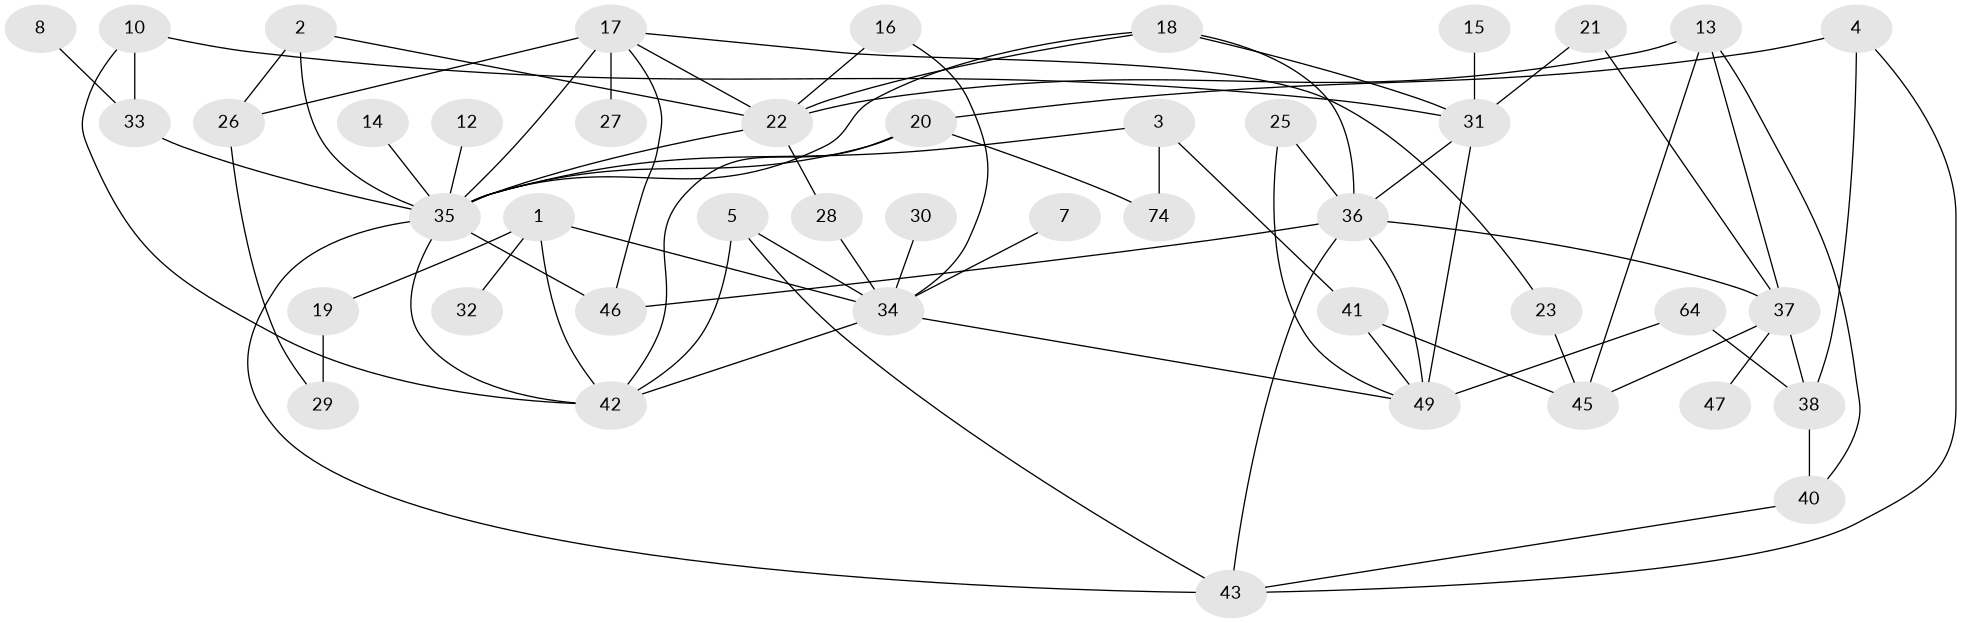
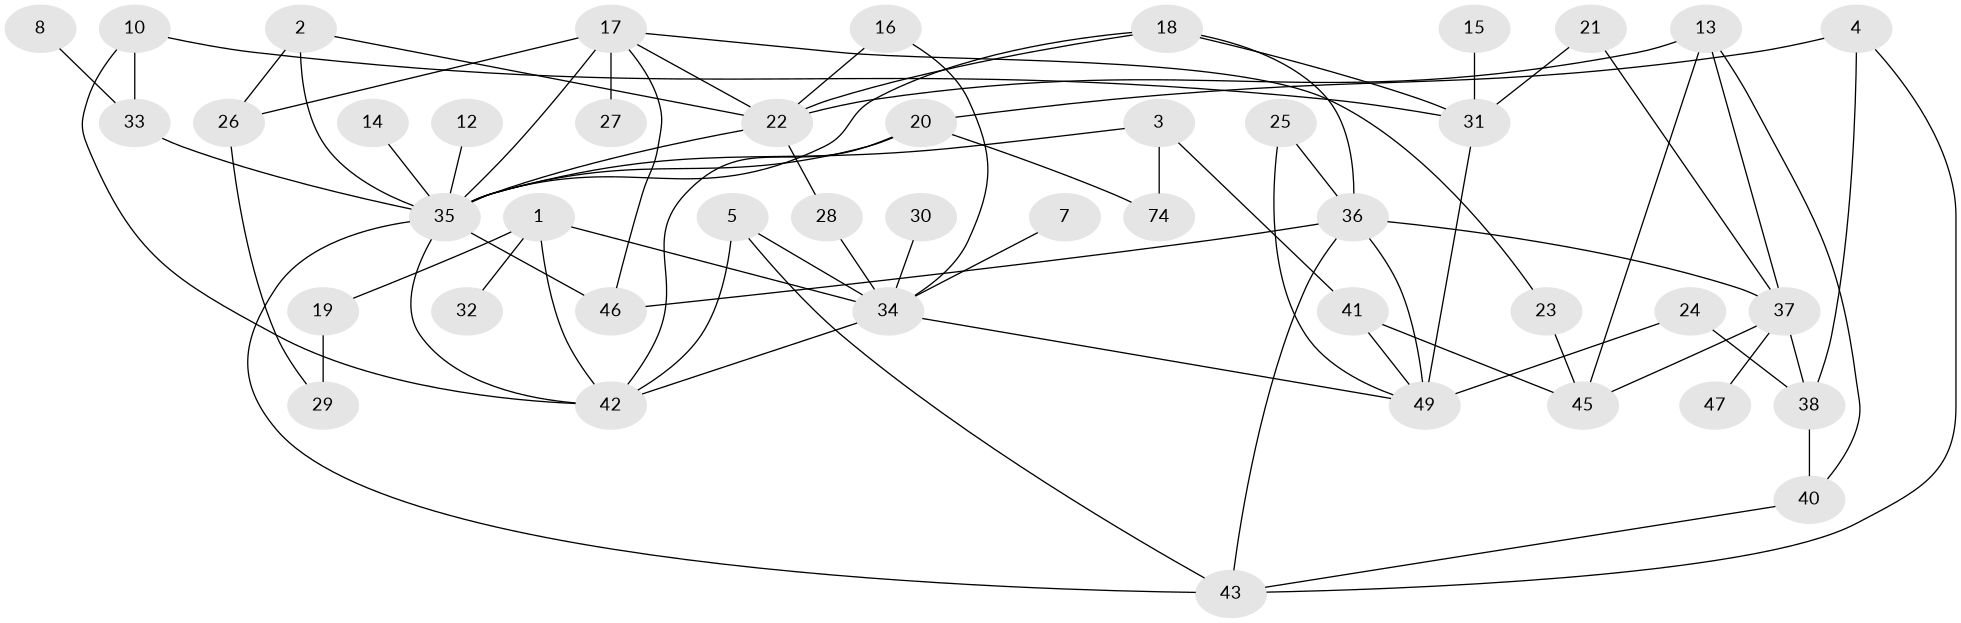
edge "31" -- "36": removed
node "64": label "64" -> "24"
